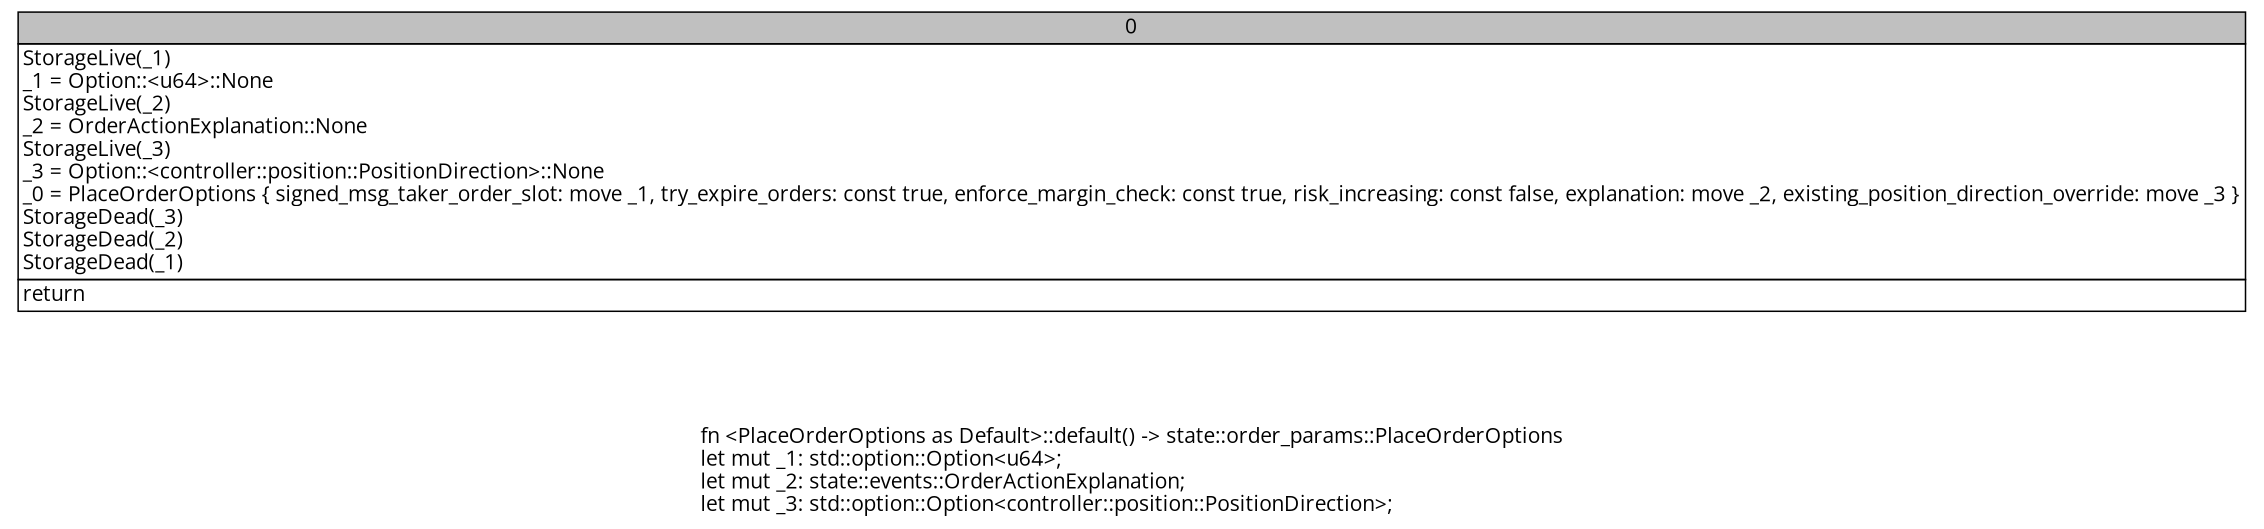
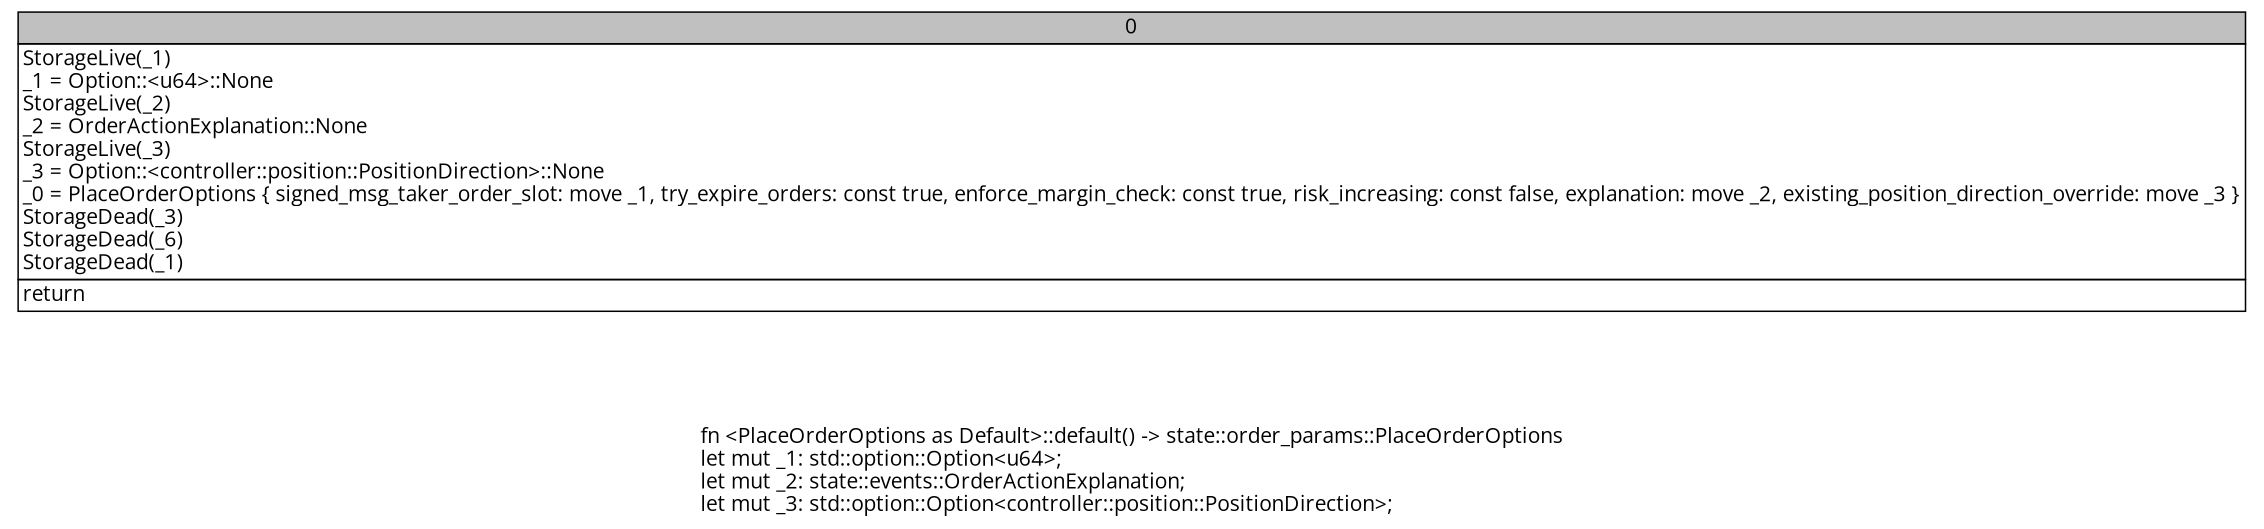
node "0": text "StorageDead(_2)" -> "StorageDead(_6)"
